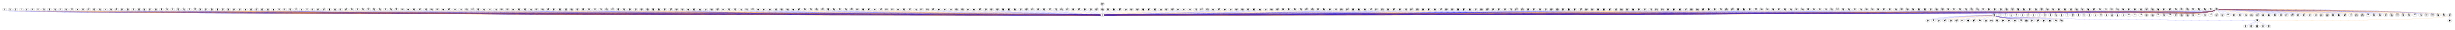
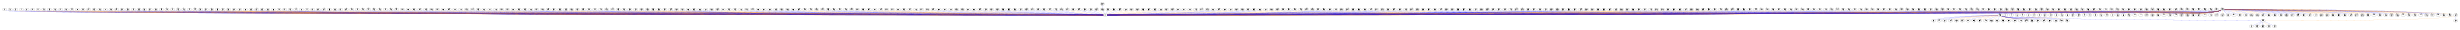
node "475": added
